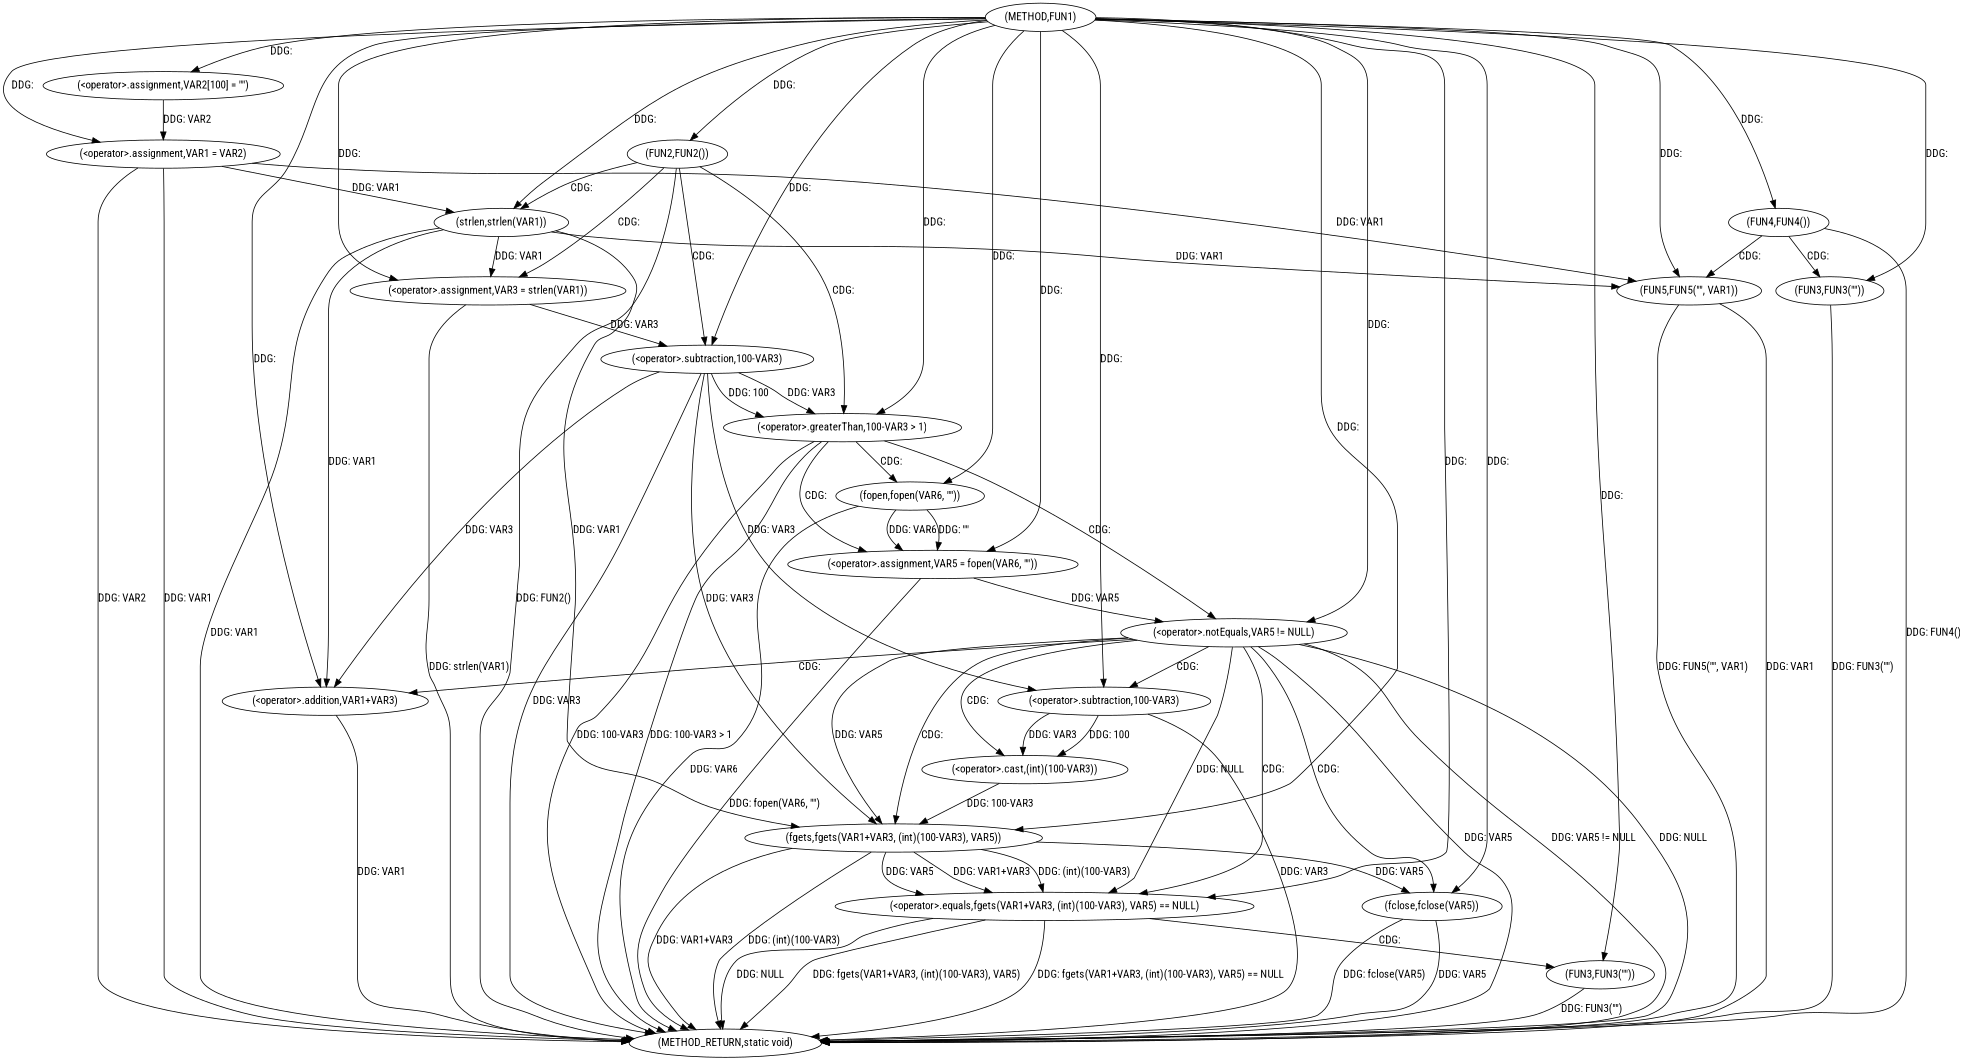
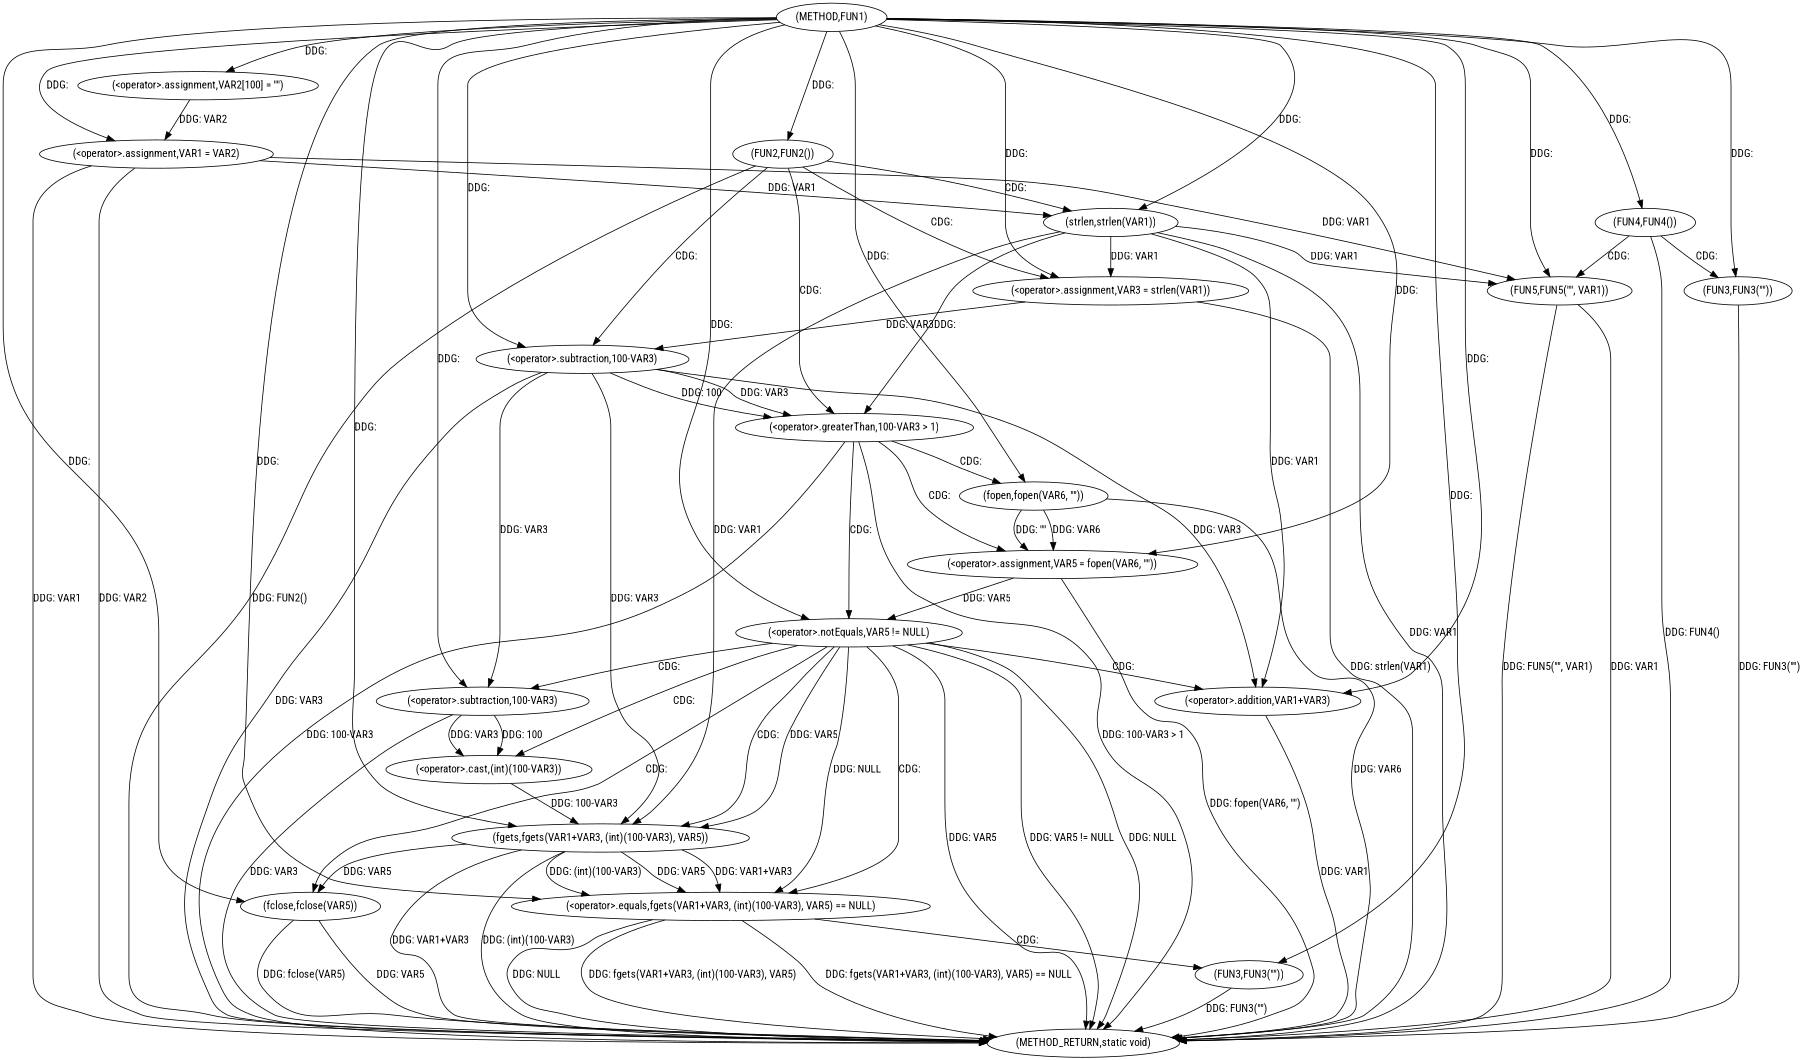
edge "(METHOD,FUN1)" -> "(<operator>.greaterThan,100-VAR3 > 1)": now "(strlen,strlen(VAR1))" -> "(<operator>.greaterThan,100-VAR3 > 1)"
